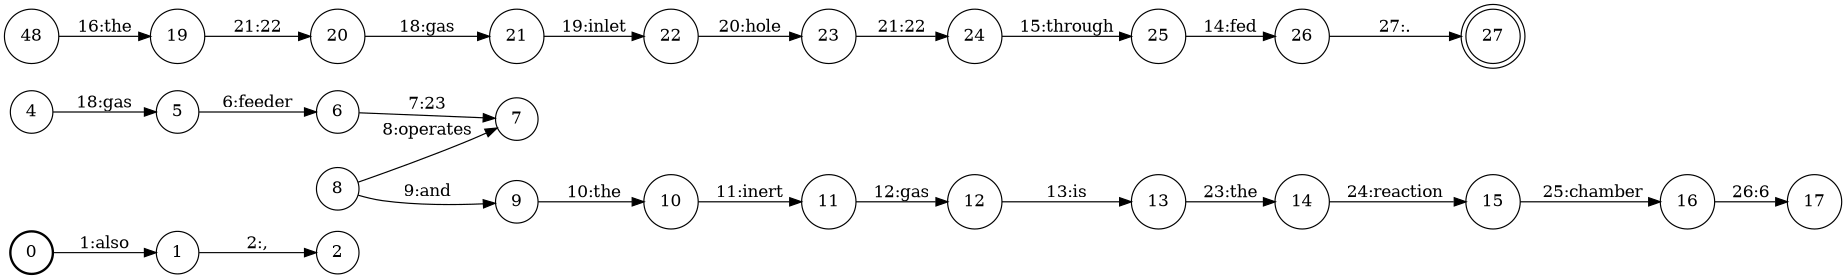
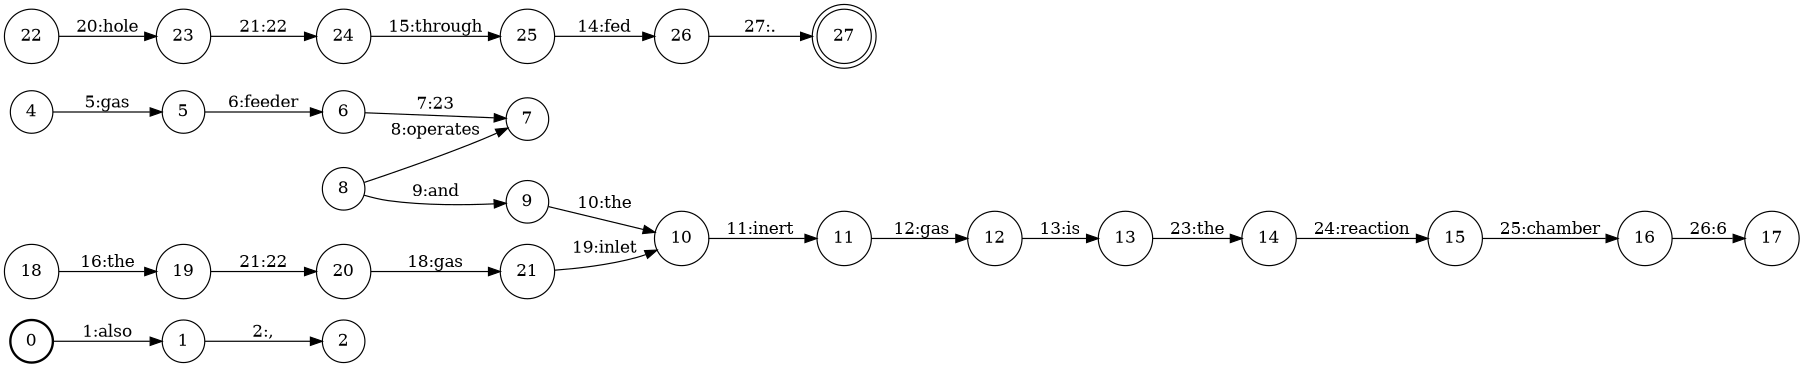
node "48": label "48" -> "18"
edge "21" -> "22": now "21" -> "10"
edge "4" -> "5": label "18:gas" -> "5:gas"
